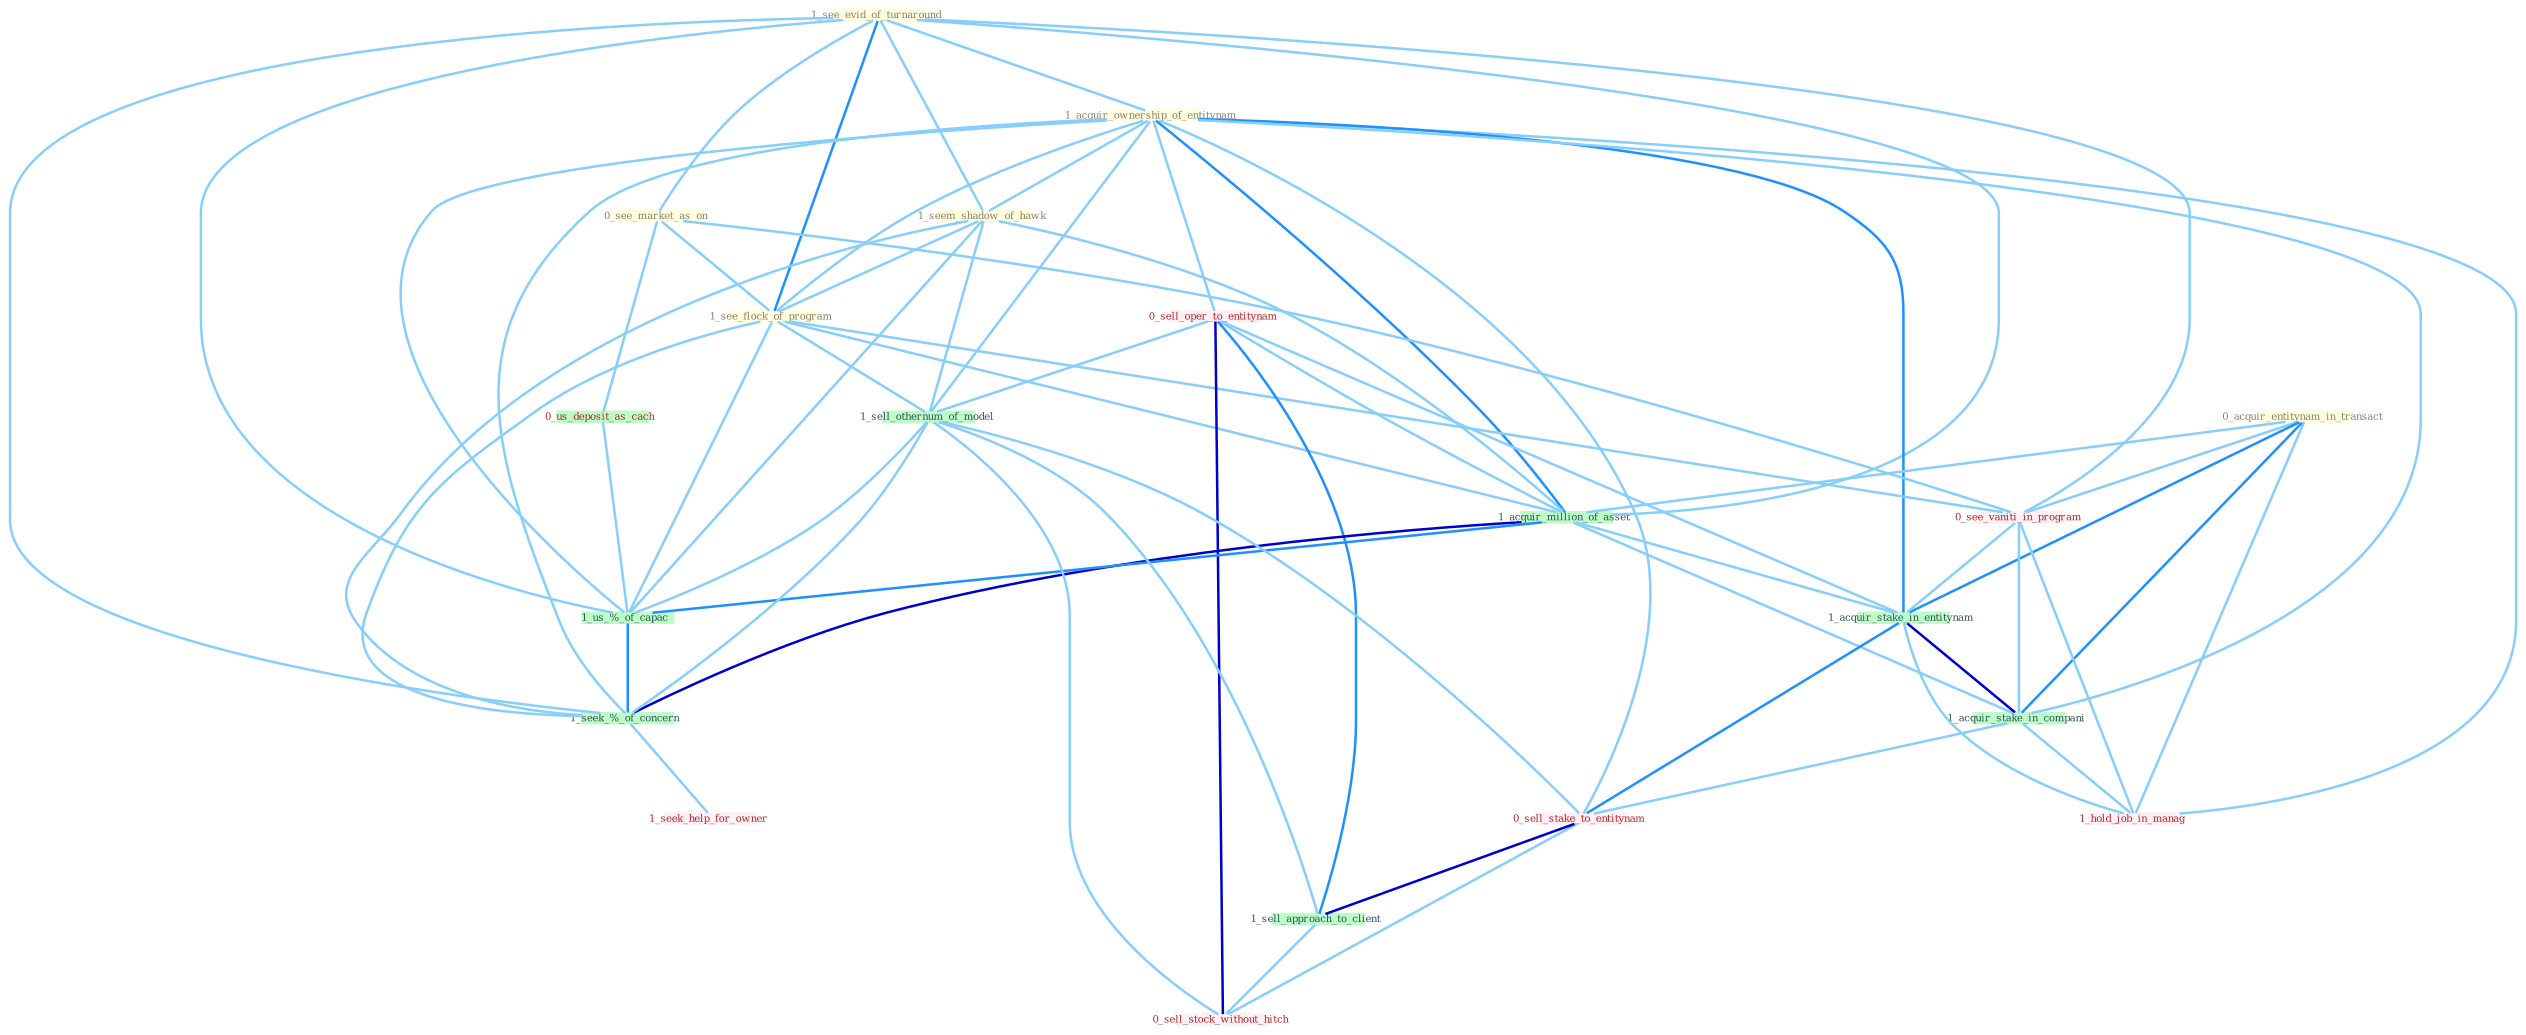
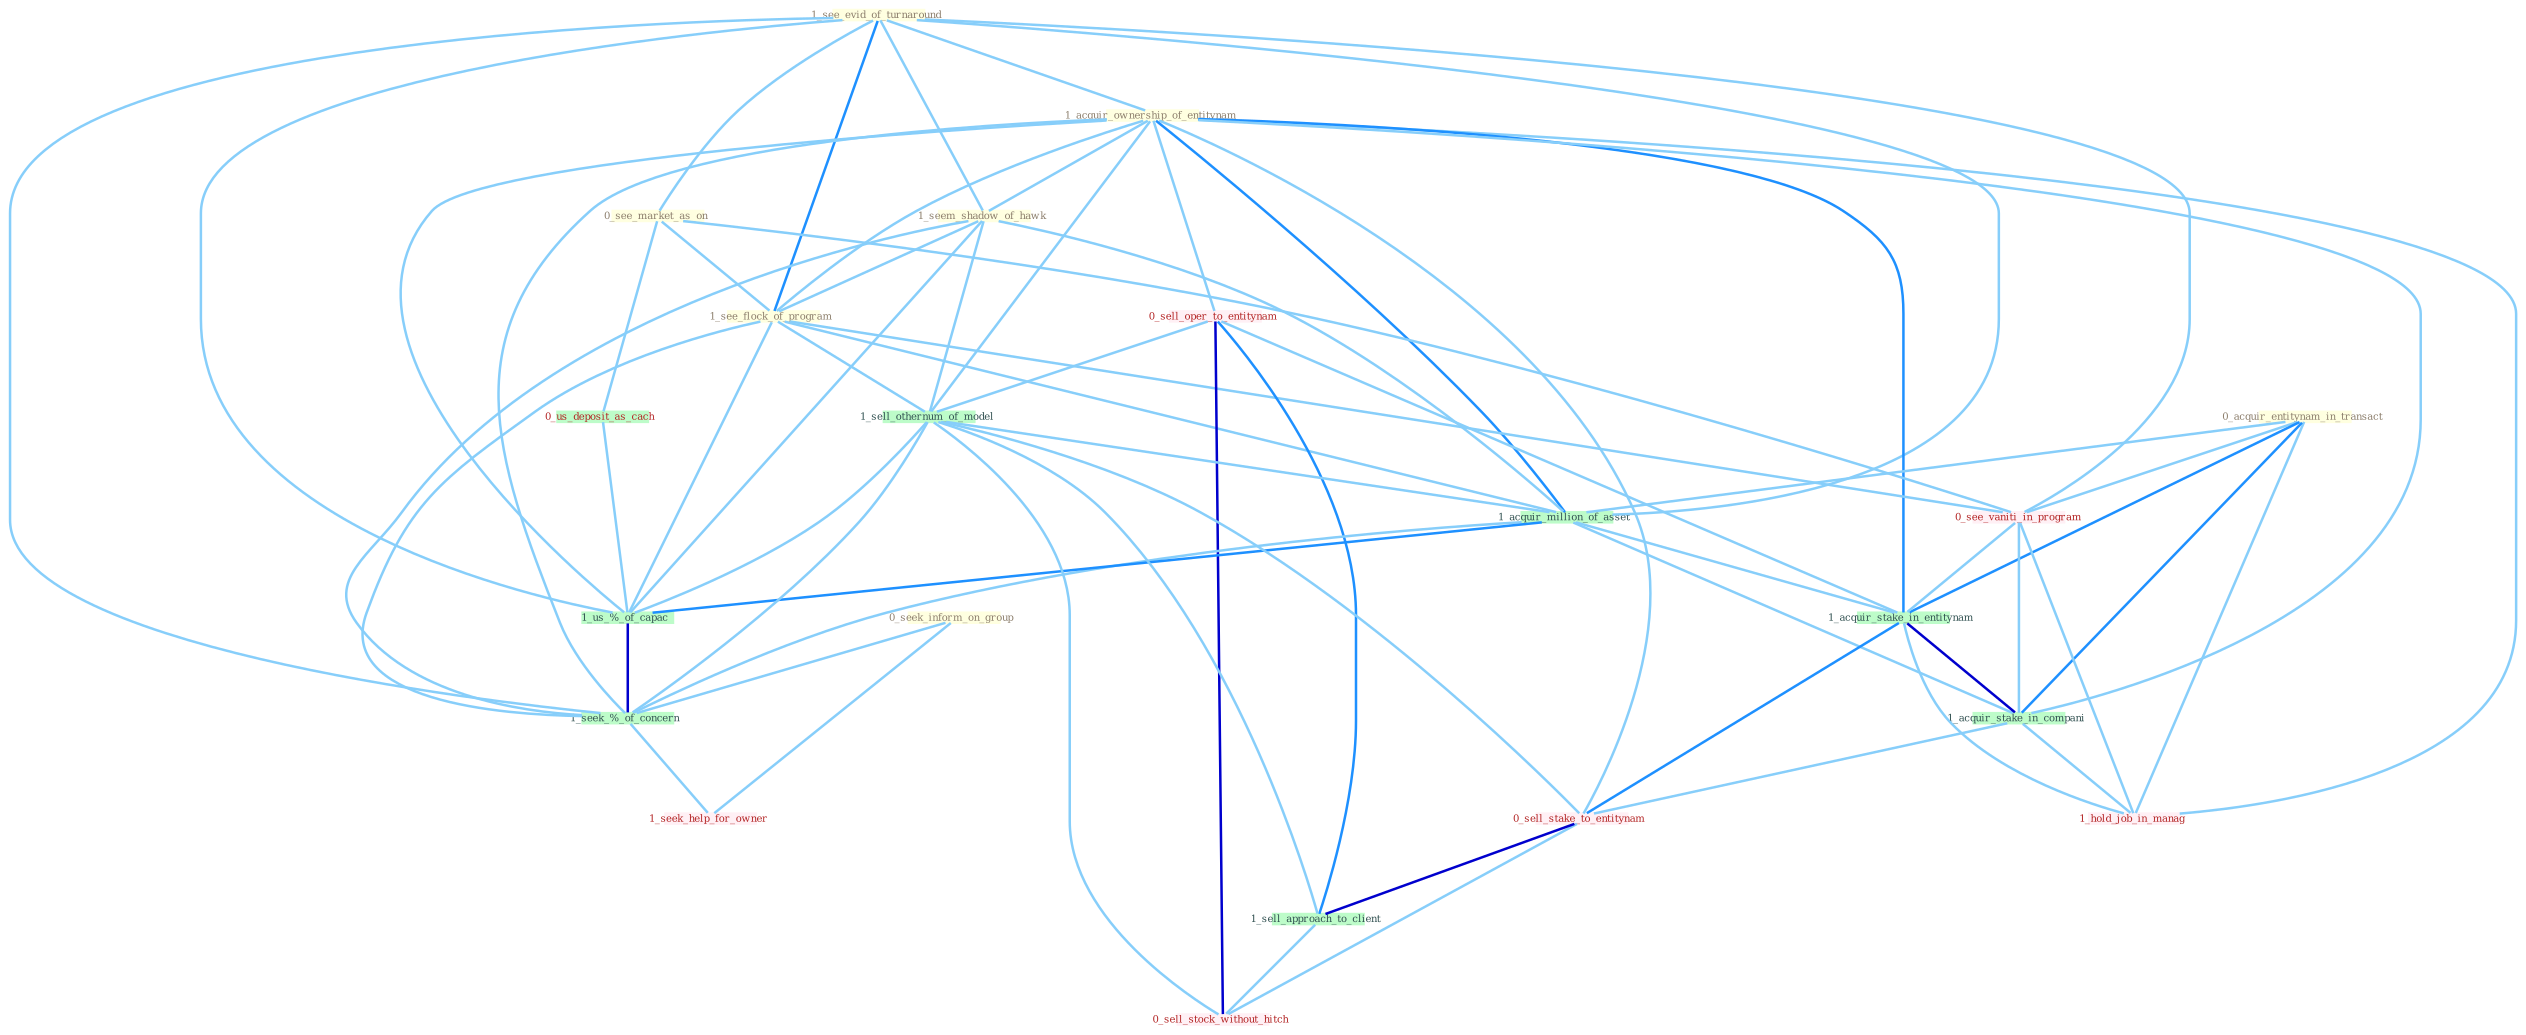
edge "0_sell_oper_to_entitynam" -- "1_acquir_million_of_asset": now "1_sell_othernum_of_model" -- "1_acquir_million_of_asset"
edge "1_acquir_million_of_asset" -- "1_seek_%_of_concern": color #0000cd -> #87cefa
node "0_seek_inform_on_group": added
edge "1_us_%_of_capac" -- "1_seek_%_of_concern": color #1e90ff -> #0000cd
